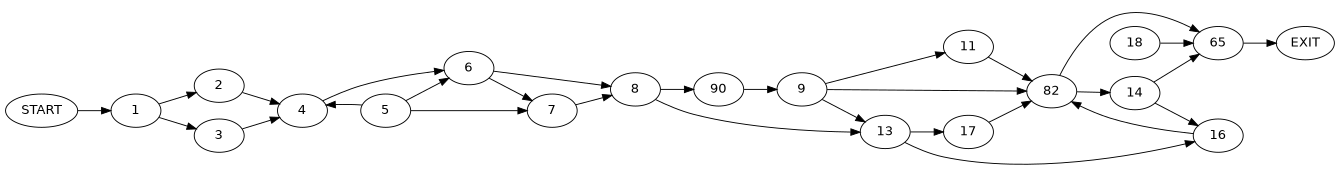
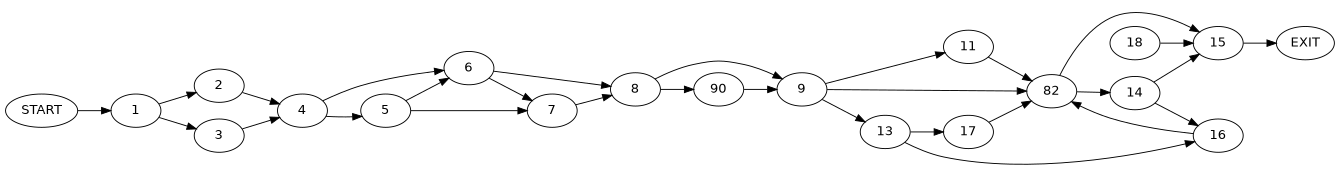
node "65": label "65" -> "15"
edge "5" -> "4": reversed
edge "8" -> "13": now "8" -> "9"
